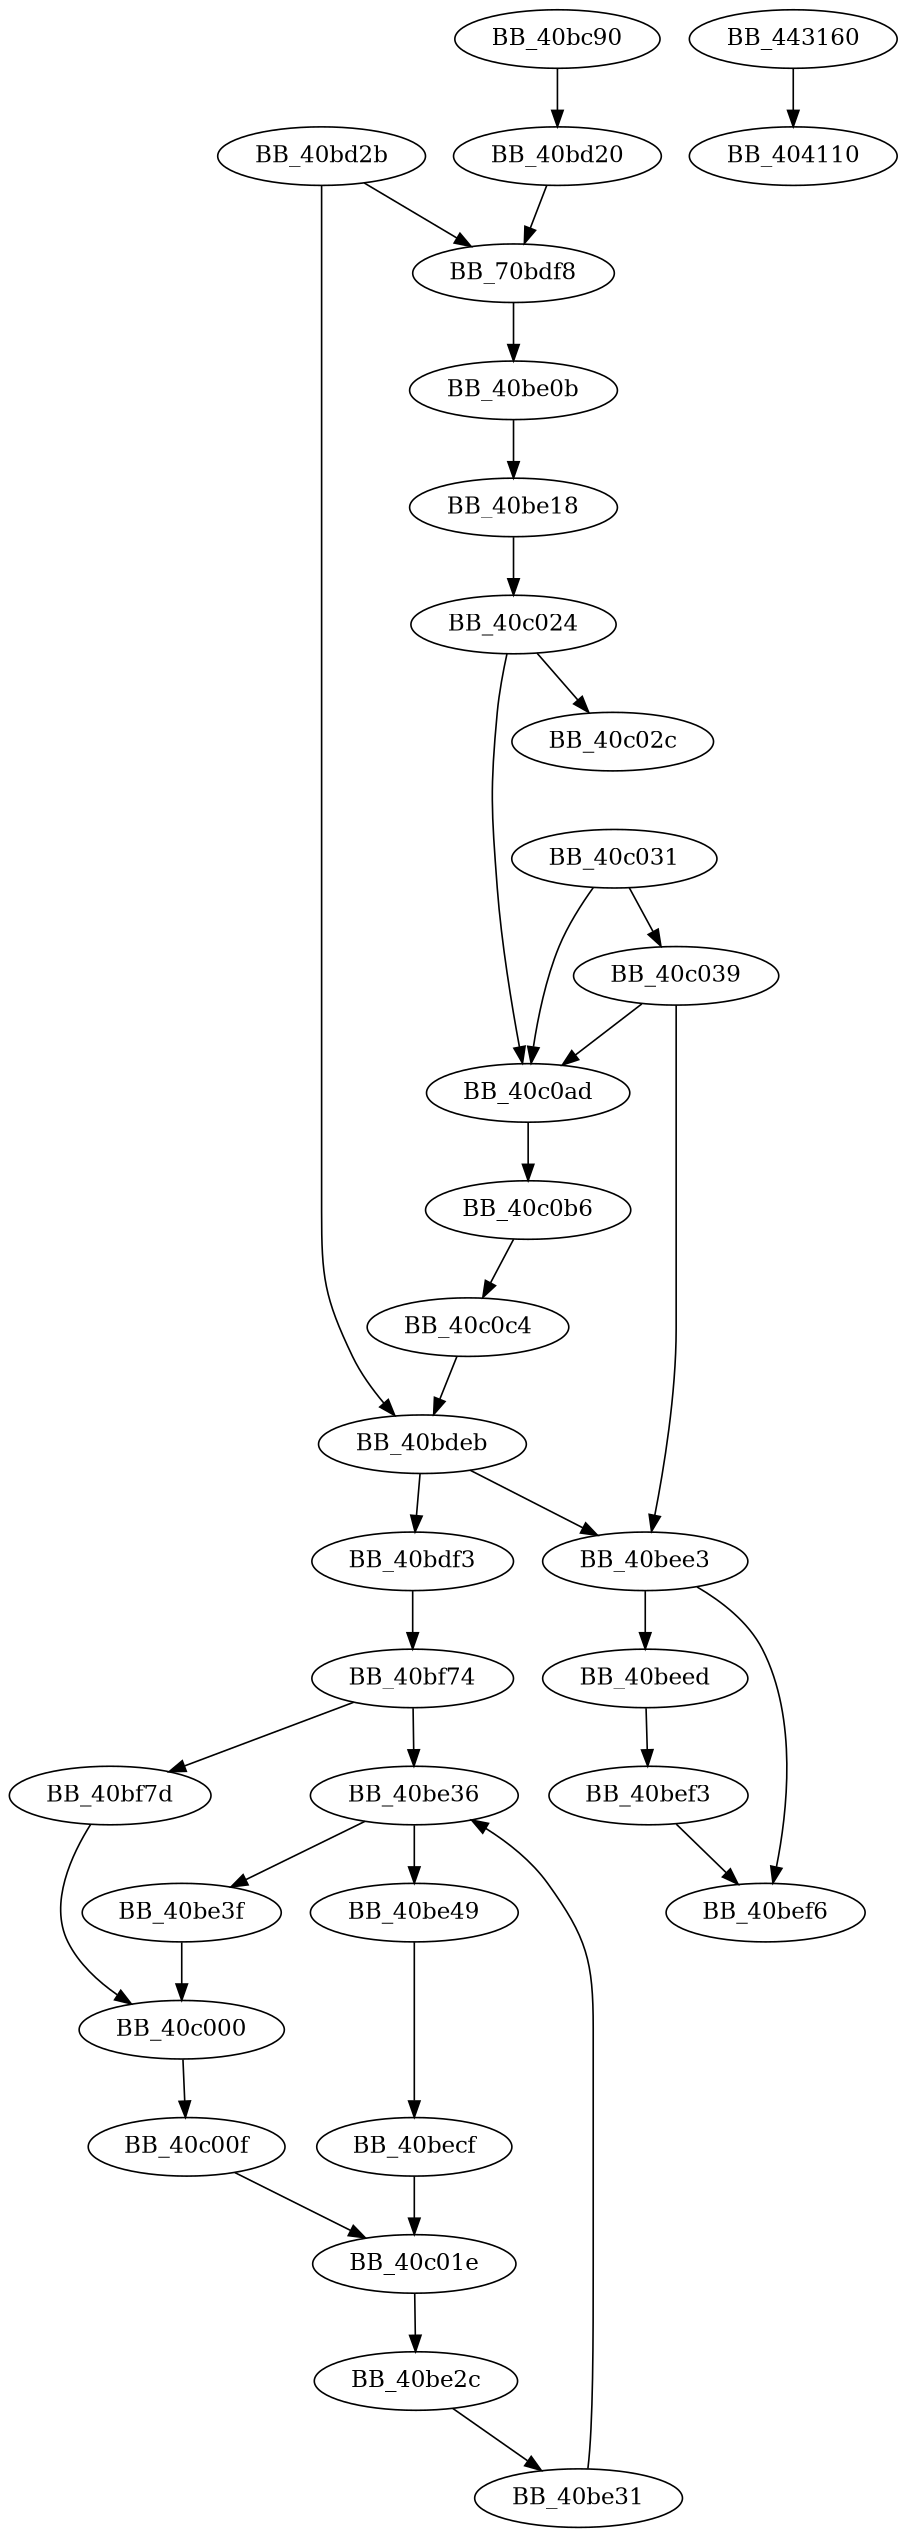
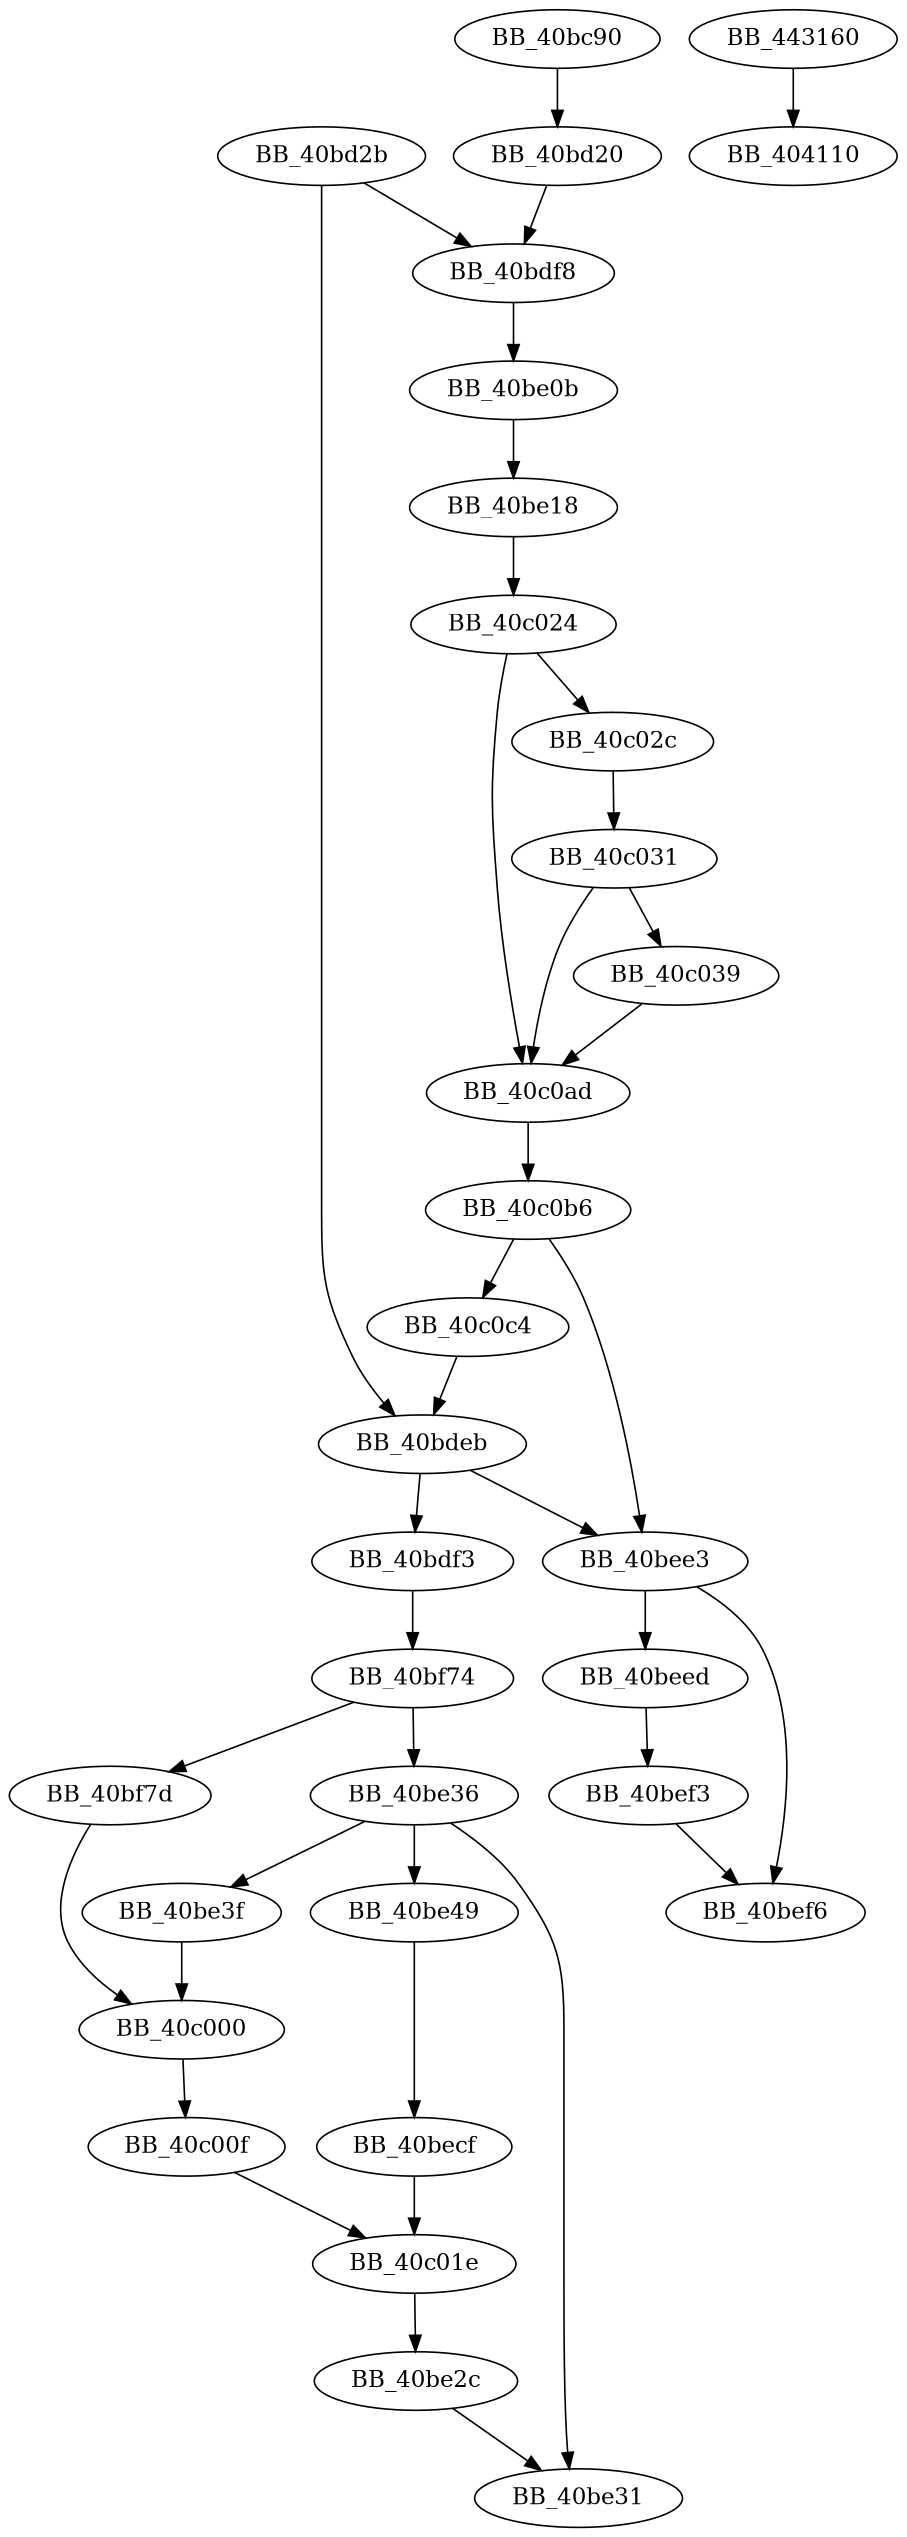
node "BB_70bdf8": label "BB_70bdf8" -> "BB_40bdf8"
edge "BB_40c02c" -> "BB_40c031": added
edge "BB_40c039" -> "BB_40bee3": now "BB_40c0b6" -> "BB_40bee3"
edge "BB_40be31" -> "BB_40be36": reversed
